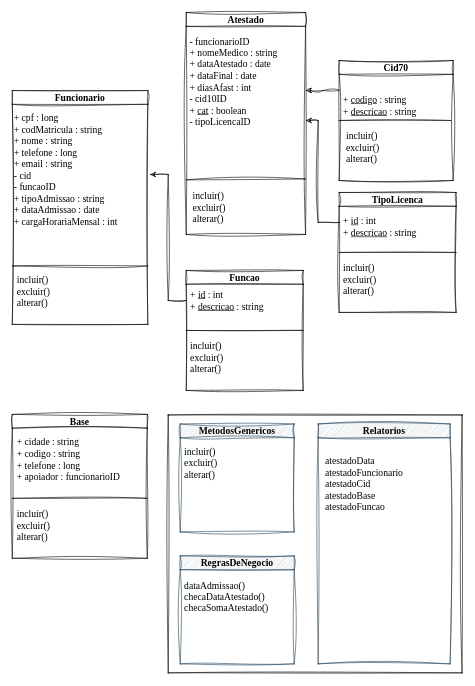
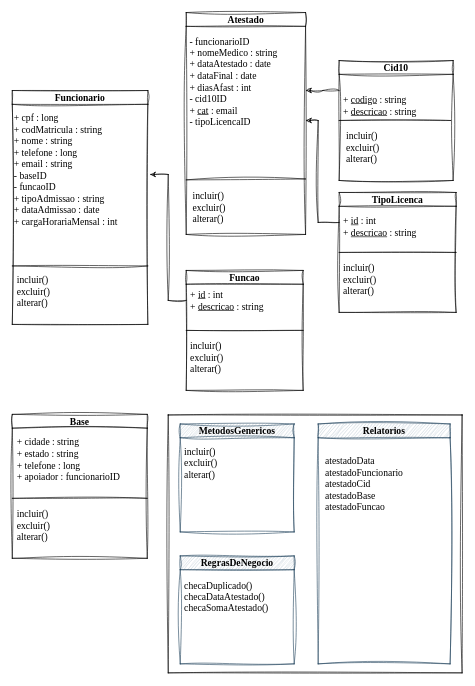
node "Cid70": label "Cid70" -> "Cid10"
node "- funcionarioID+ nomeMedico : string+ dataAtestado : date+ dataFinal : date+ diasAfast : int- cid10ID+ cat : boolean- tipoLicencaID": label "- funcionarioID+ nomeMedico : string+ dataAtestado : date+ dataFinal : date+ diasAfast : int- cid10ID+ cat : boolean- tipoLicencaID" -> "- funcionarioID+ nomeMedico : string+ dataAtestado : date+ dataFinal : date+ diasAfast : int- cid10ID+ cat : email- tipoLicencaID"
node "+ cpf : long+ codMatricula : string+ nome : string+ telefone : long+ email : string- cid- funcaoID+ tipoAdmissao : string+ dataAdmissao : date+ cargaHorariaMensal : int": label "+ cpf : long+ codMatricula : string+ nome : string+ telefone : long+ email : string- cid- funcaoID+ tipoAdmissao : string+ dataAdmissao : date+ cargaHorariaMensal : int" -> "+ cpf : long+ codMatricula : string+ nome : string+ telefone : long+ email : string- baseID- funcaoID+ tipoAdmissao : string+ dataAdmissao : date+ cargaHorariaMensal : int"
node "+ cidade : string+ codigo : string+ telefone : long+ apoiador : funcionarioID": label "+ cidade : string+ codigo : string+ telefone : long+ apoiador : funcionarioID" -> "+ cidade : string+ estado : string+ telefone : long+ apoiador : funcionarioID"
node "dataAdmissao()checaDataAtestado()checaSomaAtestado()": label "dataAdmissao()checaDataAtestado()checaSomaAtestado()" -> "checaDuplicado()checaDataAtestado()checaSomaAtestado()"
